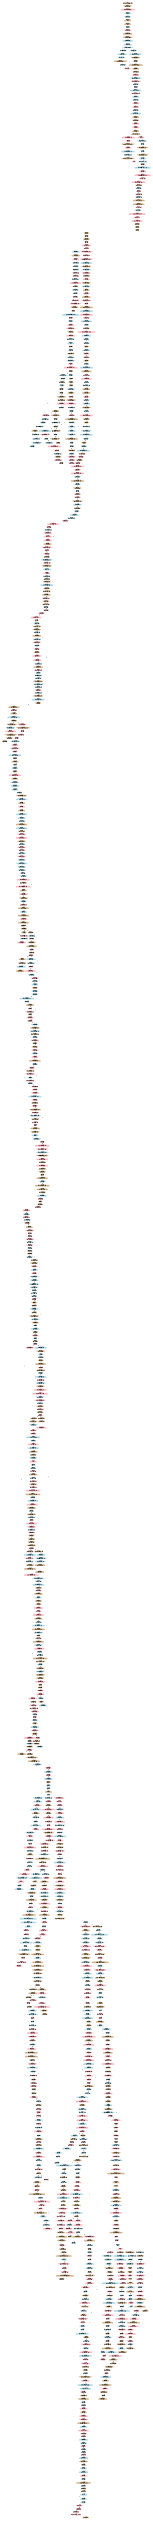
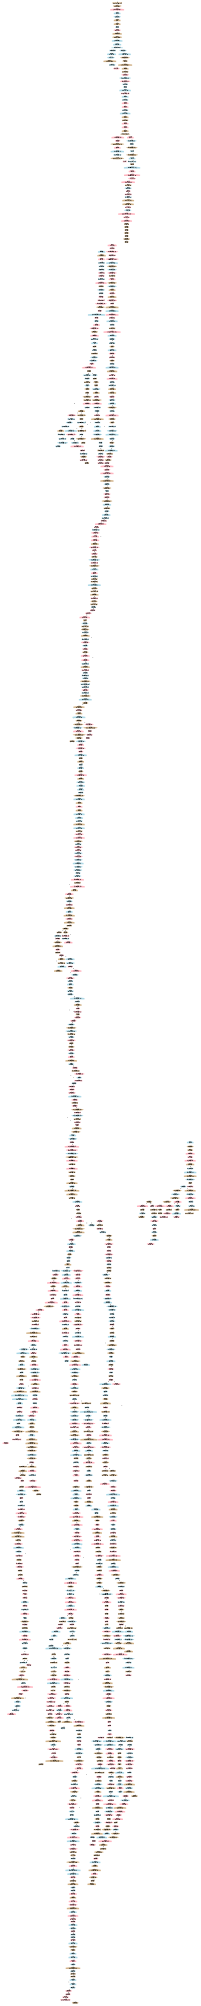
node "0x004054bf subl %ebx, %ecx": removed
